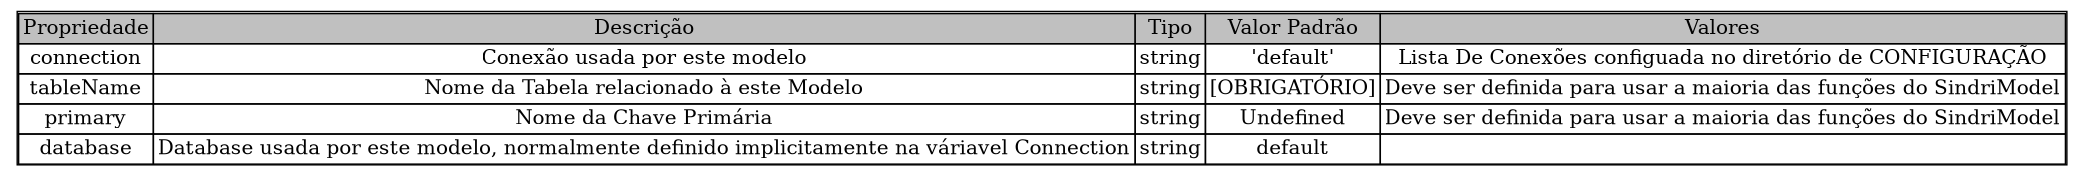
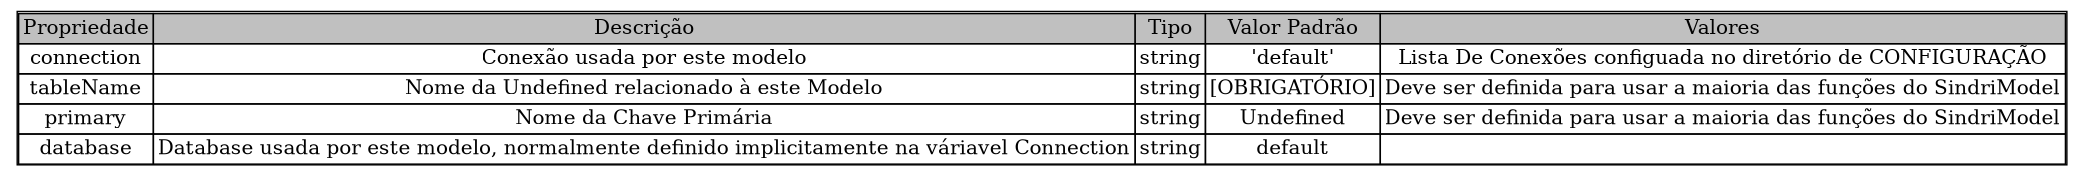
node "Propriedade": text "Nome da Tabela relacionado à este Modelo" -> "Nome da Undefined relacionado à este Modelo"
